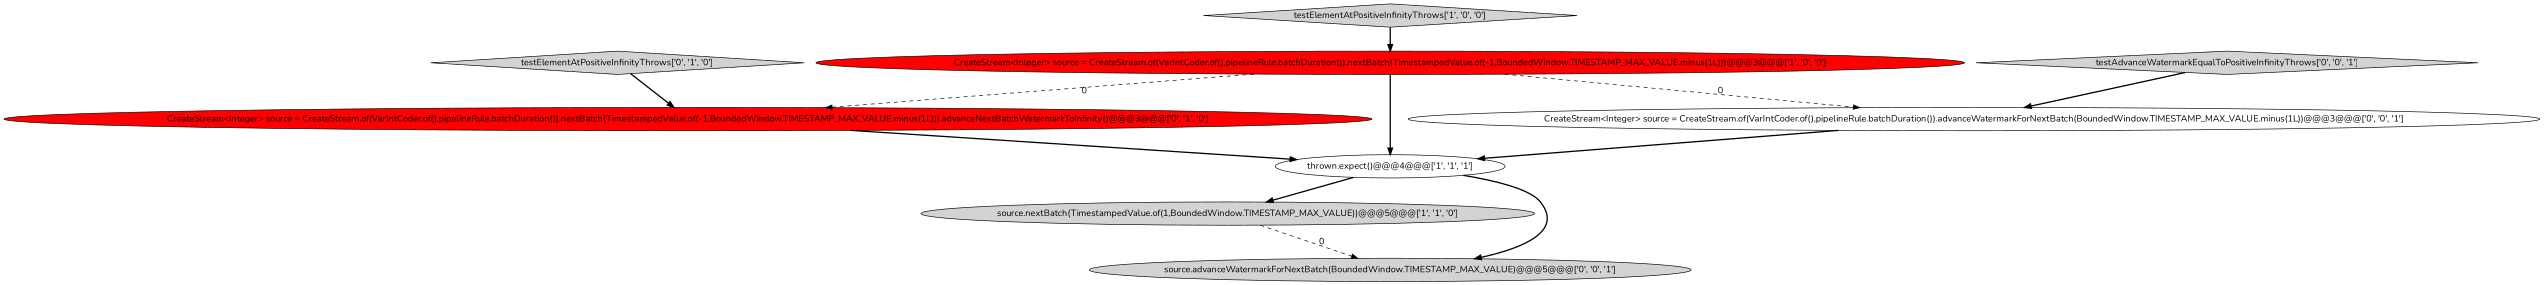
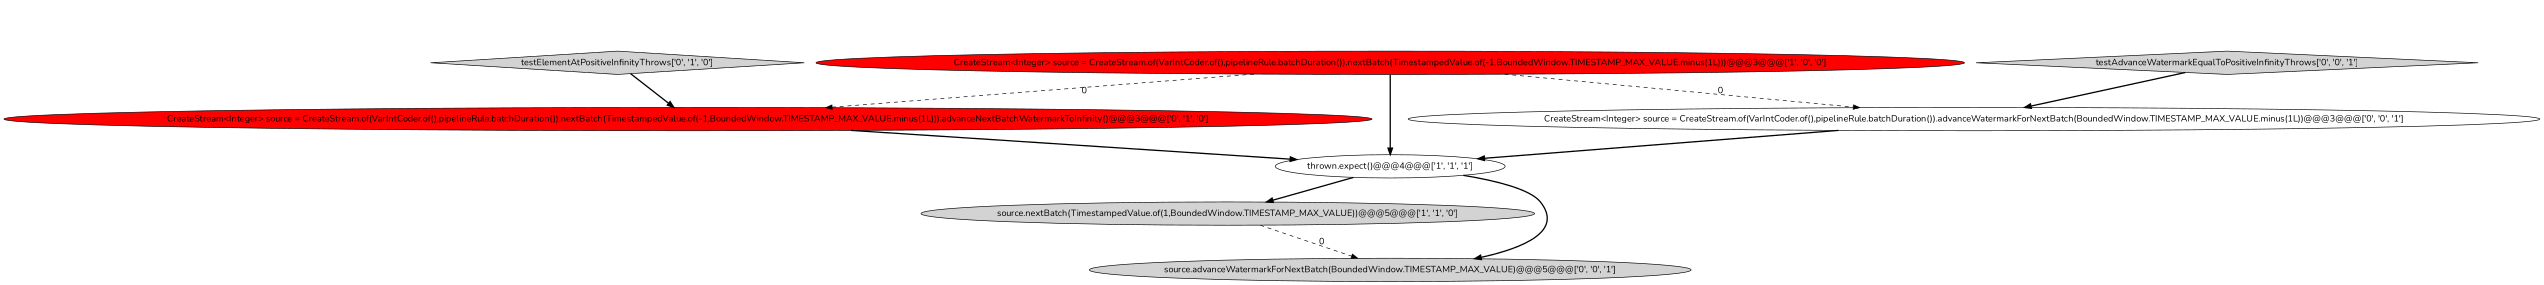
node "testElementAtPositiveInfinityThrows['1', '0', '0']": removed
